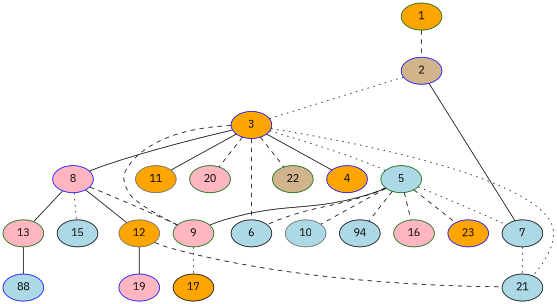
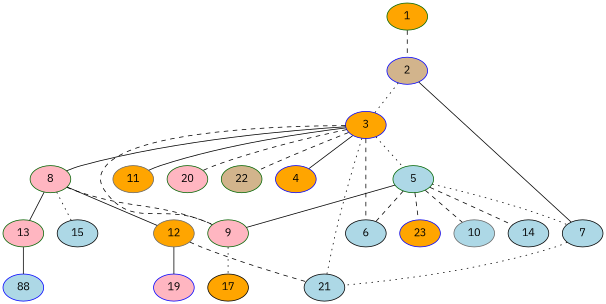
node "8": color blue -> darkgreen
node "94": label "94" -> "14"
node "16": removed
